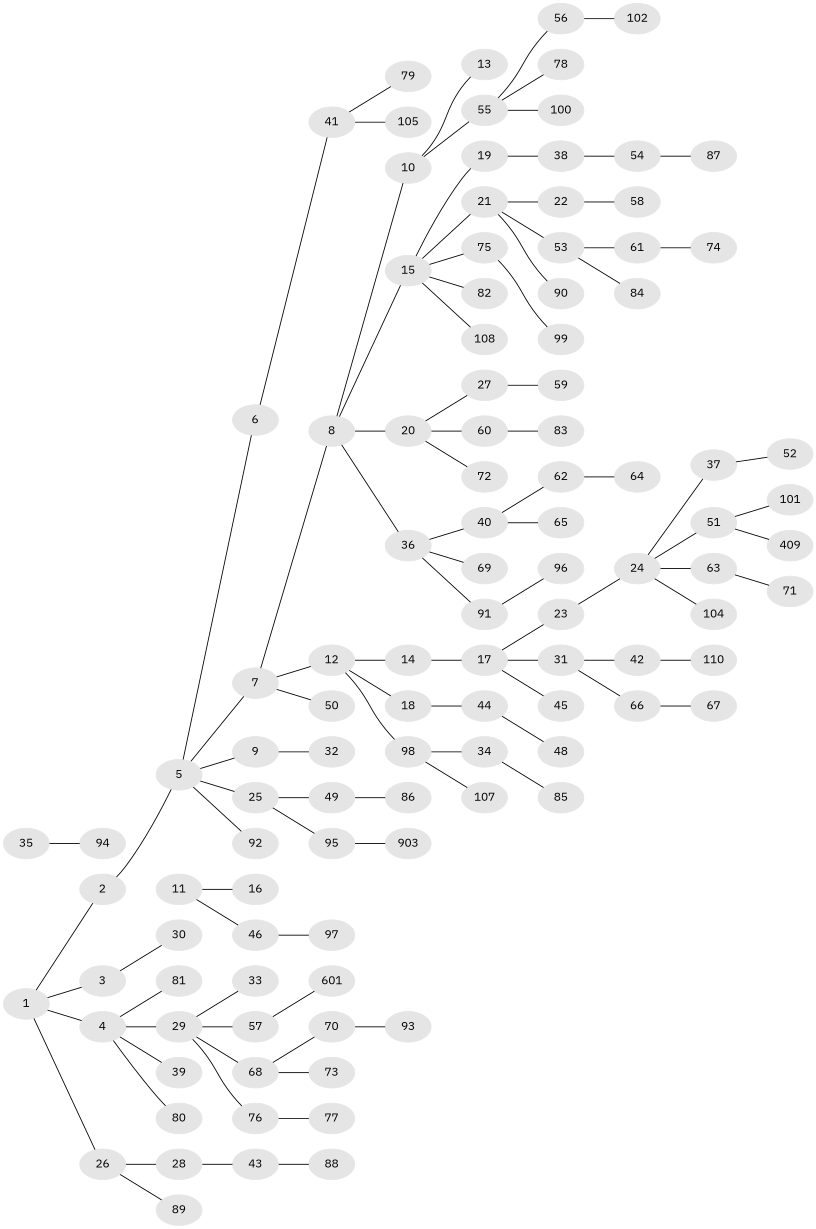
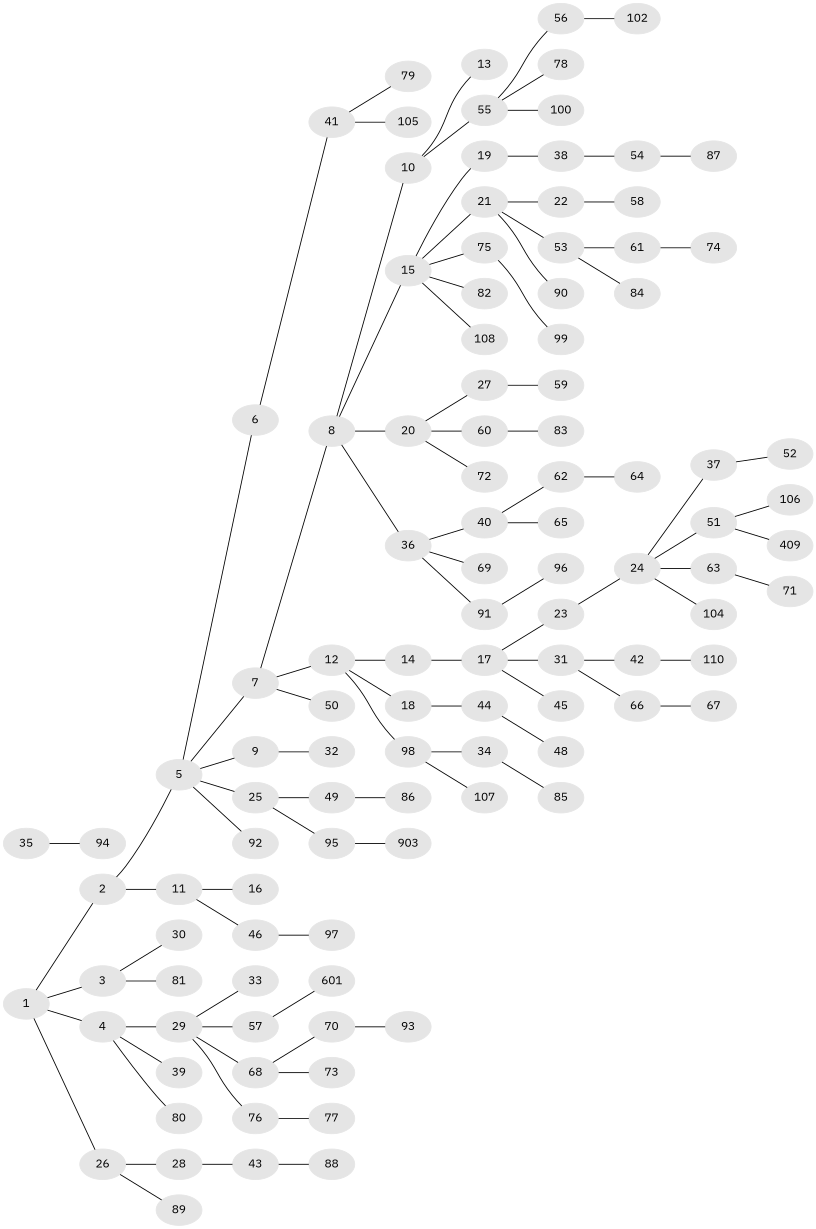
node "101": label "101" -> "106"
edge "2" -- "11": added
edge "81" -- "4": now "81" -- "3"
